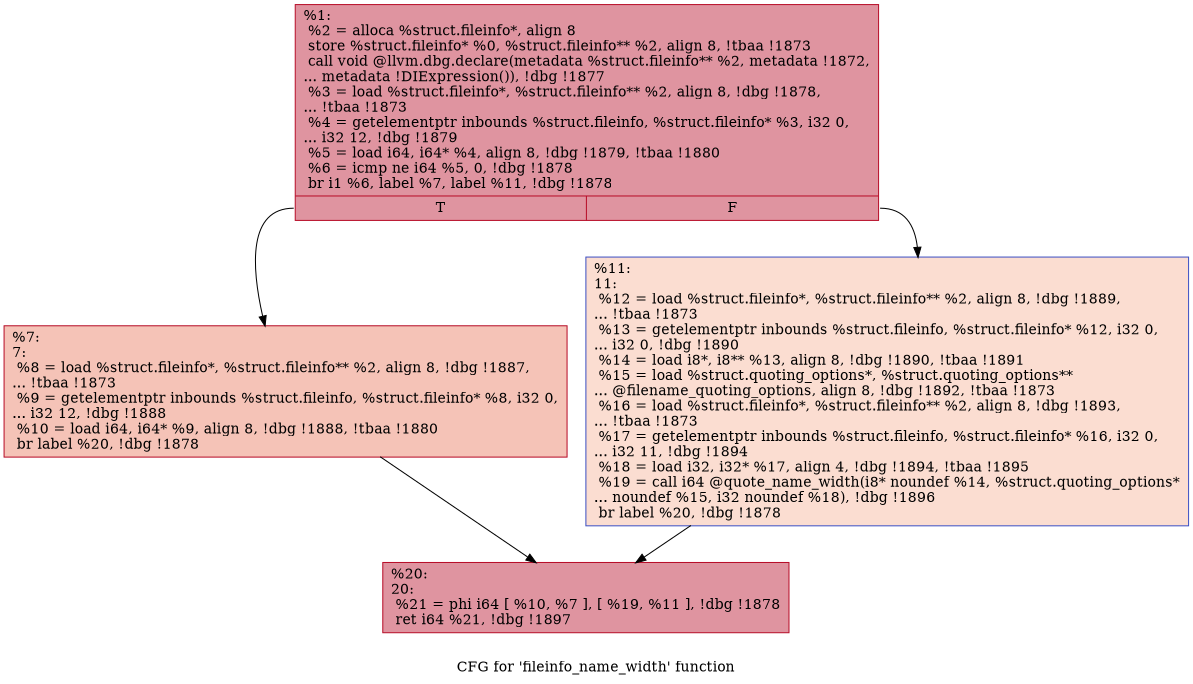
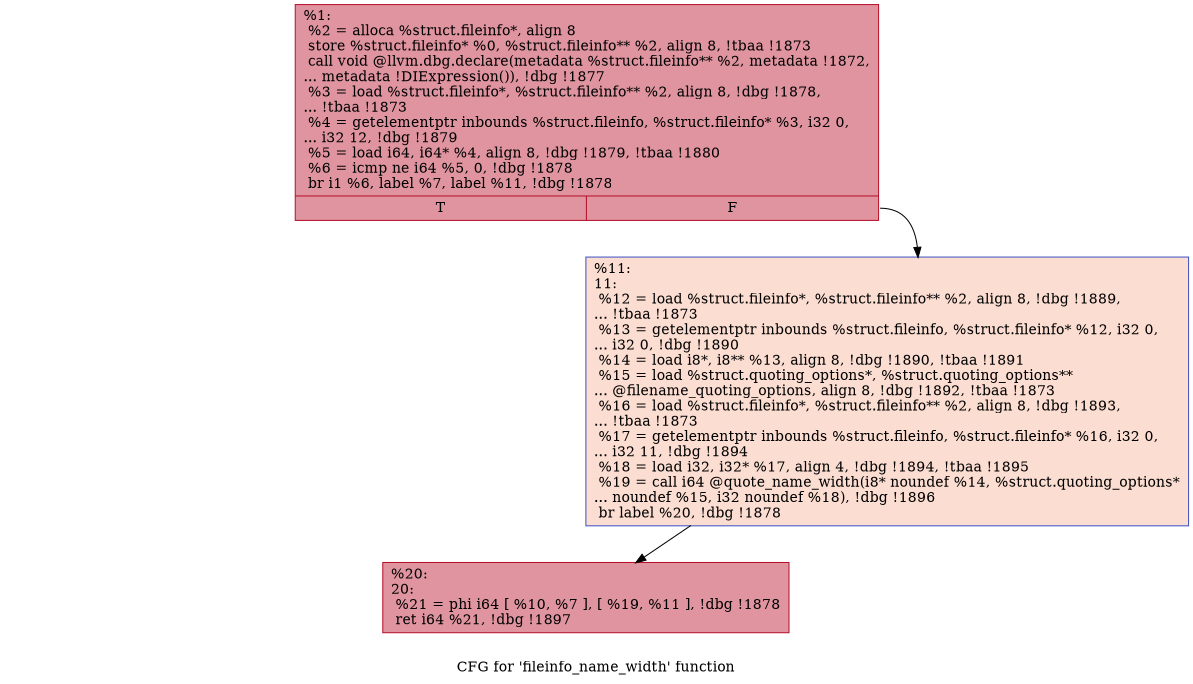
node "%7:": removed
